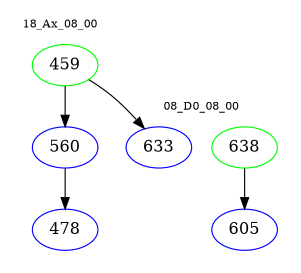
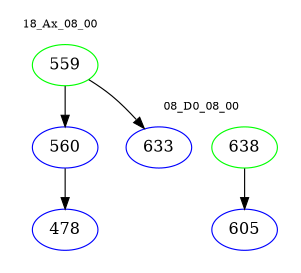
node "459": label "459" -> "559"
